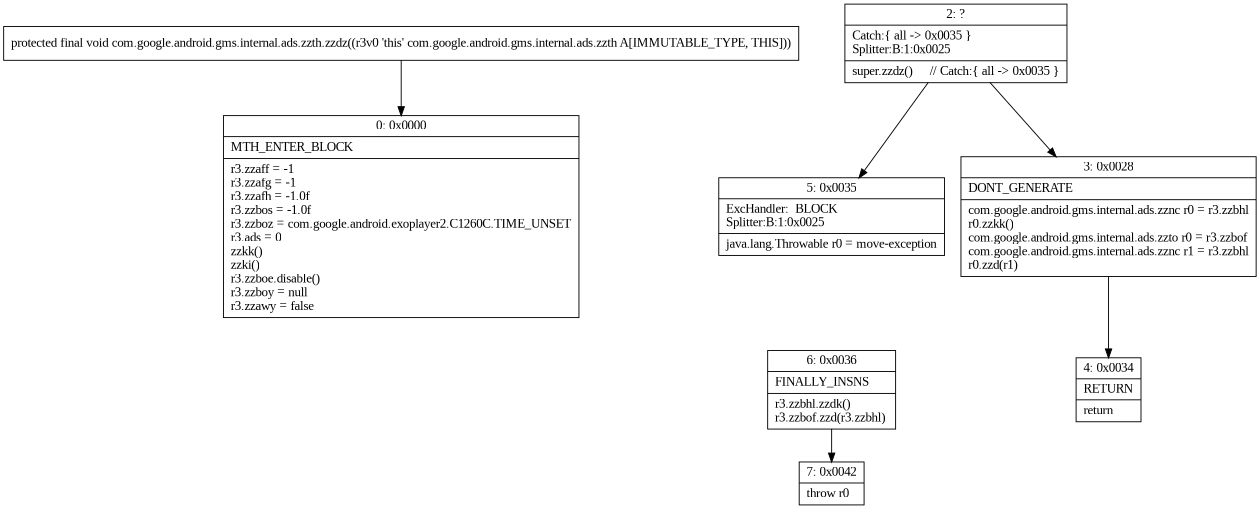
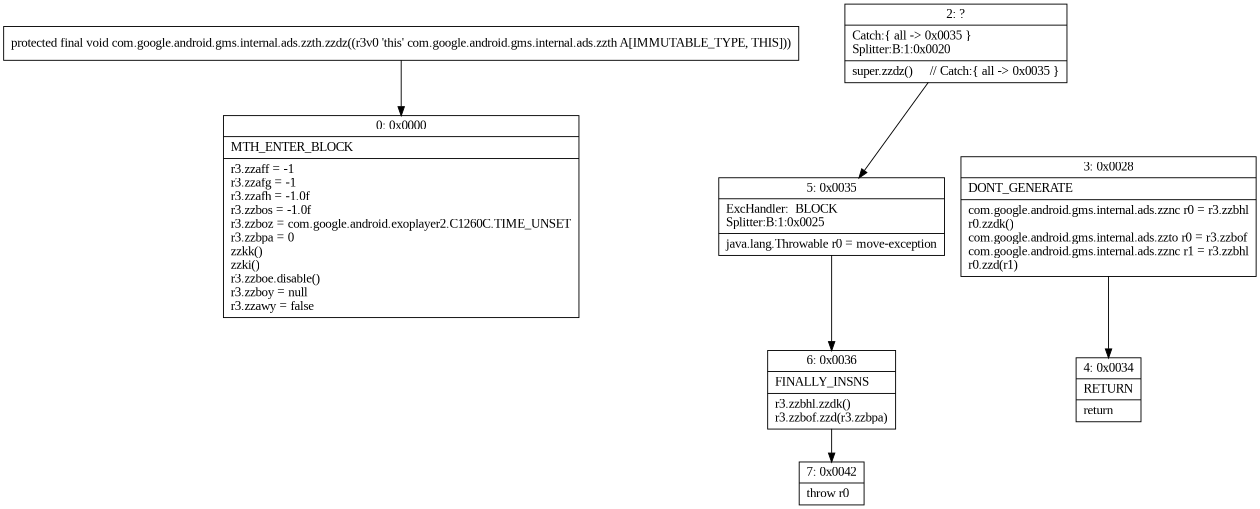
node "2: ?": text "Splitter:B:1:0x0025" -> "Splitter:B:1:0x0020"
edge "2: ?" -> "3: 0x0028": removed
node "3: 0x0028": text "r0.zzkk()" -> "r0.zzdk()"
node "0: 0x0000": text "r3.ads = 0" -> "r3.zzbpa = 0"
edge "5: 0x0035" -> "6: 0x0036": added
node "6: 0x0036": text "r3.zzbof.zzd(r3.zzbhl)" -> "r3.zzbof.zzd(r3.zzbpa)"
